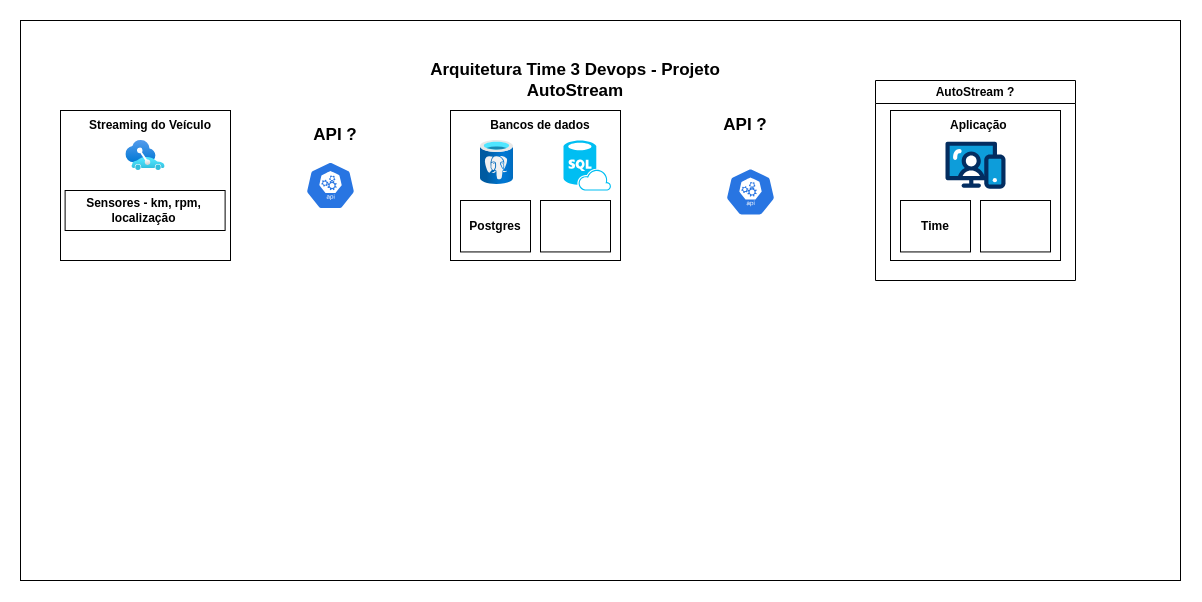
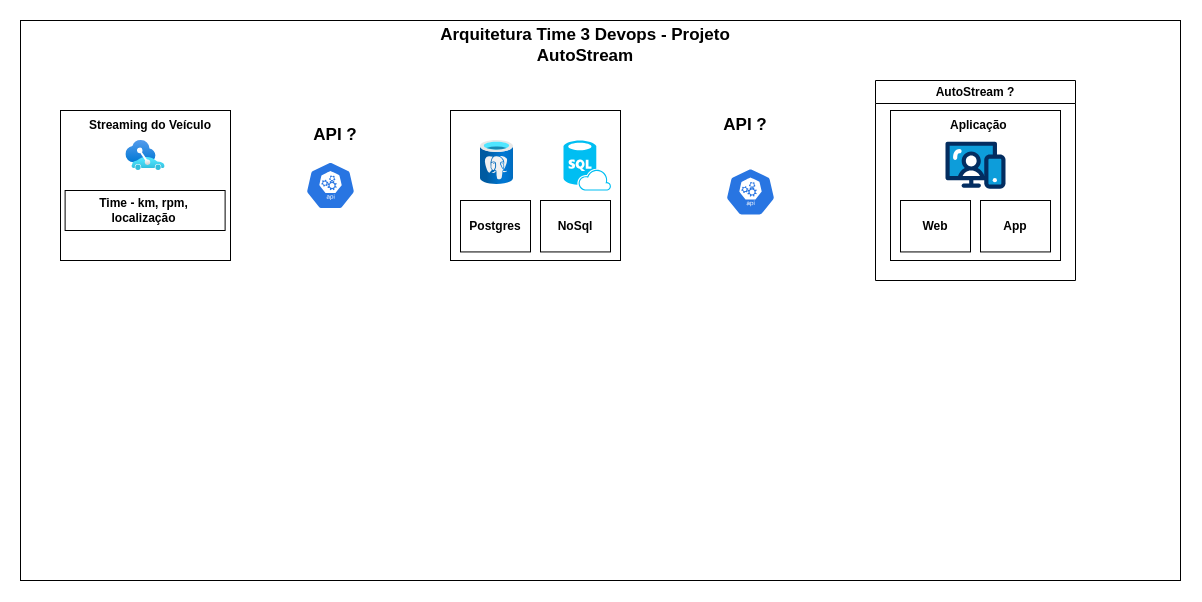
node "Arquitetura Time 3 Devops - Projeto AutoStream": moved (576, 81) -> (586, 46)
node "Bancos de dados": removed
node "Sensores - km, rpm, localização": label "Sensores - km, rpm, localização" -> "Time - km, rpm, localização"
node "NoSql": added
node "App": added
node "Time": label "Time" -> "Web"
